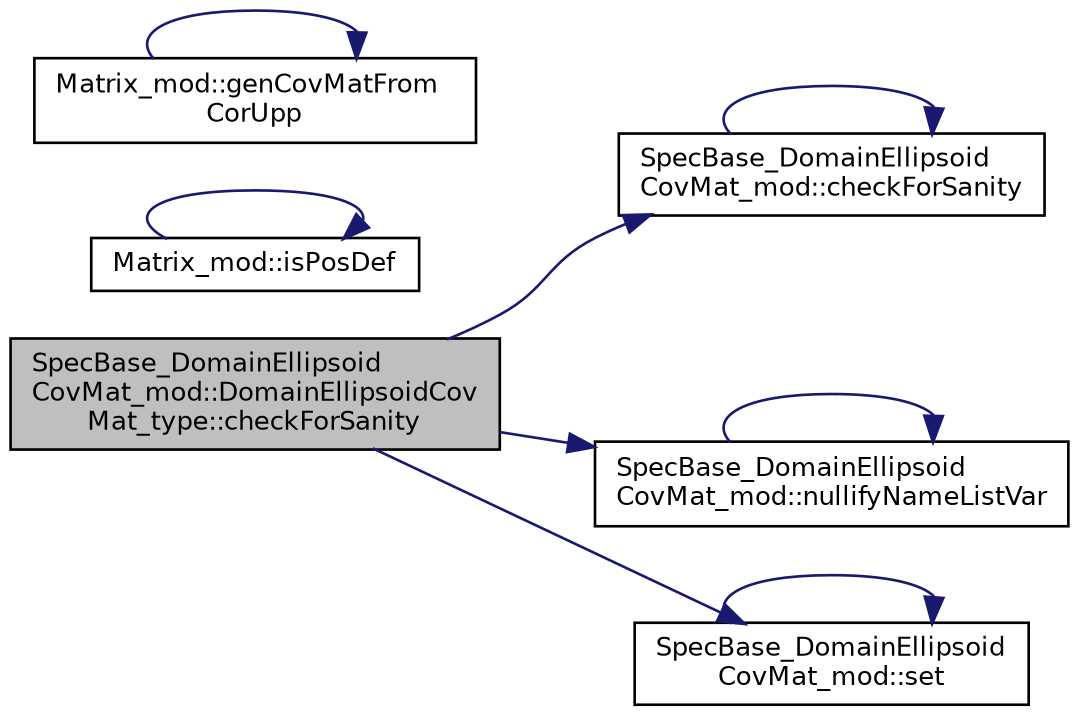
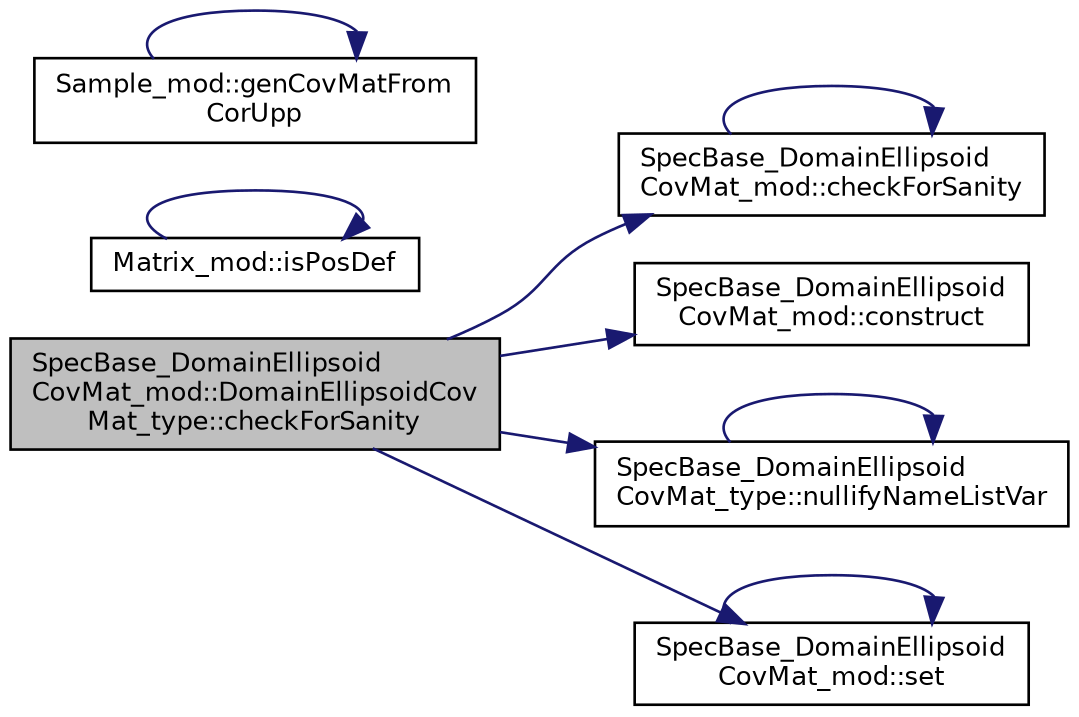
node "Matrix_mod::genCovMatFrom CorUpp": label "Matrix_mod::genCovMatFrom CorUpp" -> "Sample_mod::genCovMatFrom CorUpp"
node "SpecBase_DomainEllipsoid CovMat_mod::construct": added
node "SpecBase_DomainEllipsoid CovMat_mod::nullifyNameListVar": label "SpecBase_DomainEllipsoid CovMat_mod::nullifyNameListVar" -> "SpecBase_DomainEllipsoid CovMat_type::nullifyNameListVar"
